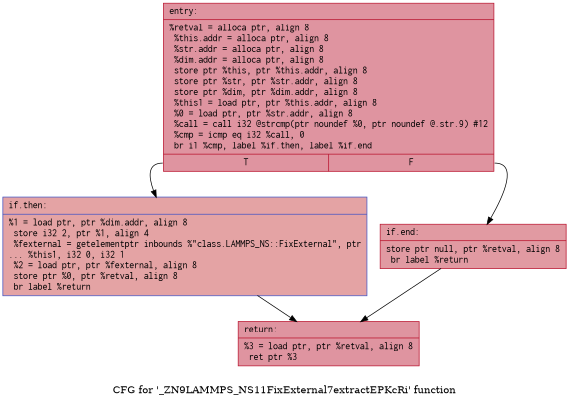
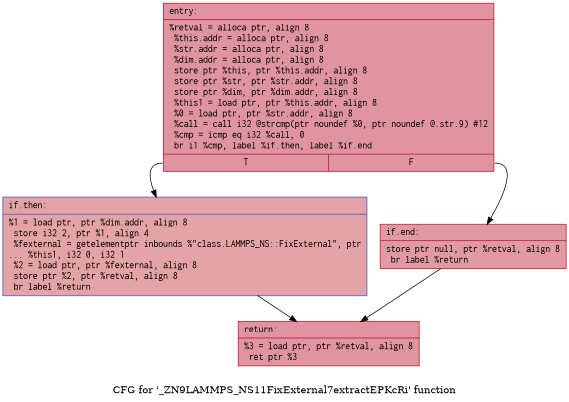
node "if.then:": text "store ptr %0, ptr %retval, align 8" -> "store ptr %2, ptr %retval, align 8"
